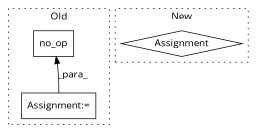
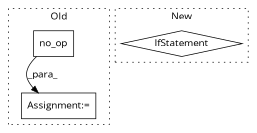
node "Assignment": label "Assignment" -> "IfStatement"
edge "Assignment:=" -> "no_op": reversed
